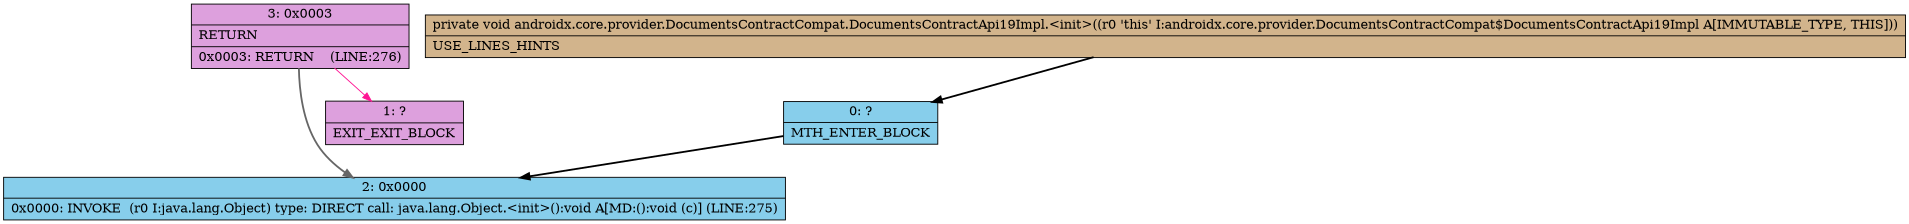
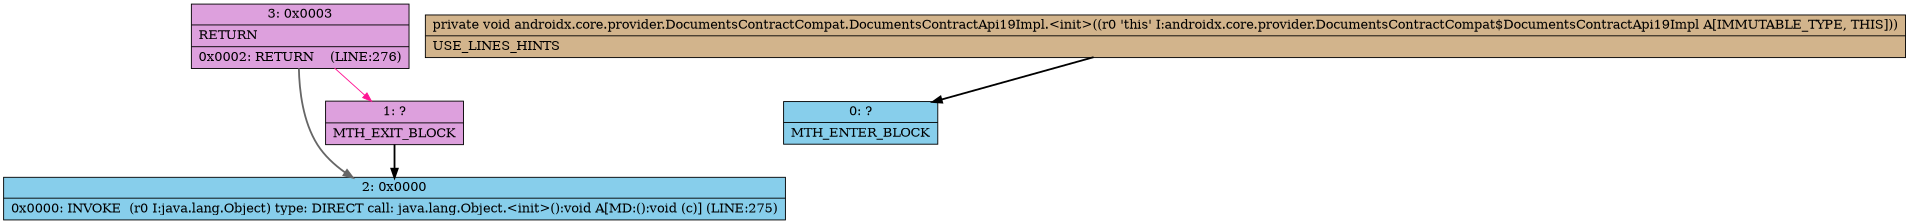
node "3: 0x0003": text "0x0003: RETURN    (LINE:276)" -> "0x0002: RETURN    (LINE:276)"
node "1: ?": text "EXIT_EXIT_BLOCK" -> "MTH_EXIT_BLOCK"
edge "0: ?" -> "2: 0x0000": now "1: ?" -> "2: 0x0000"
